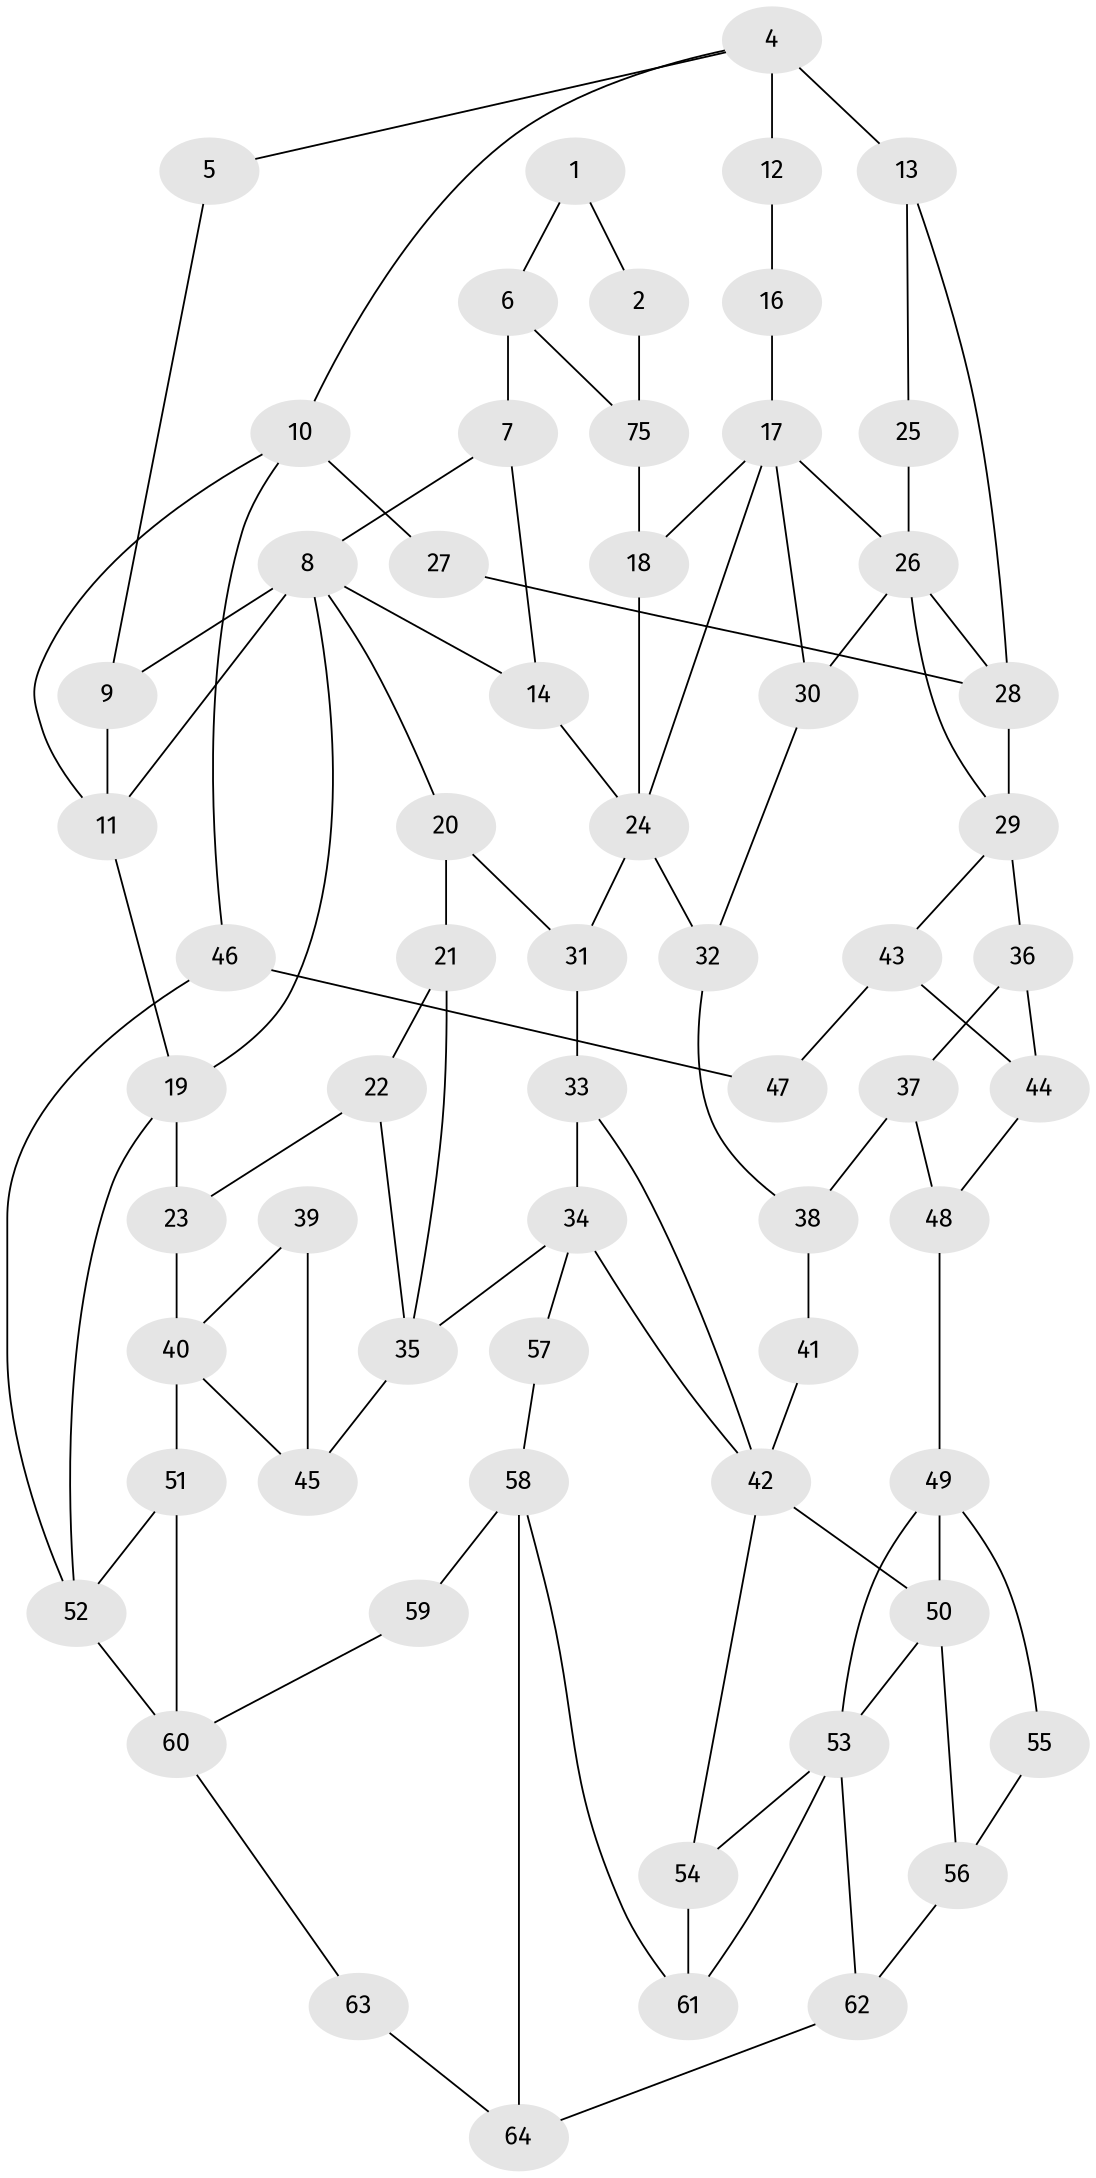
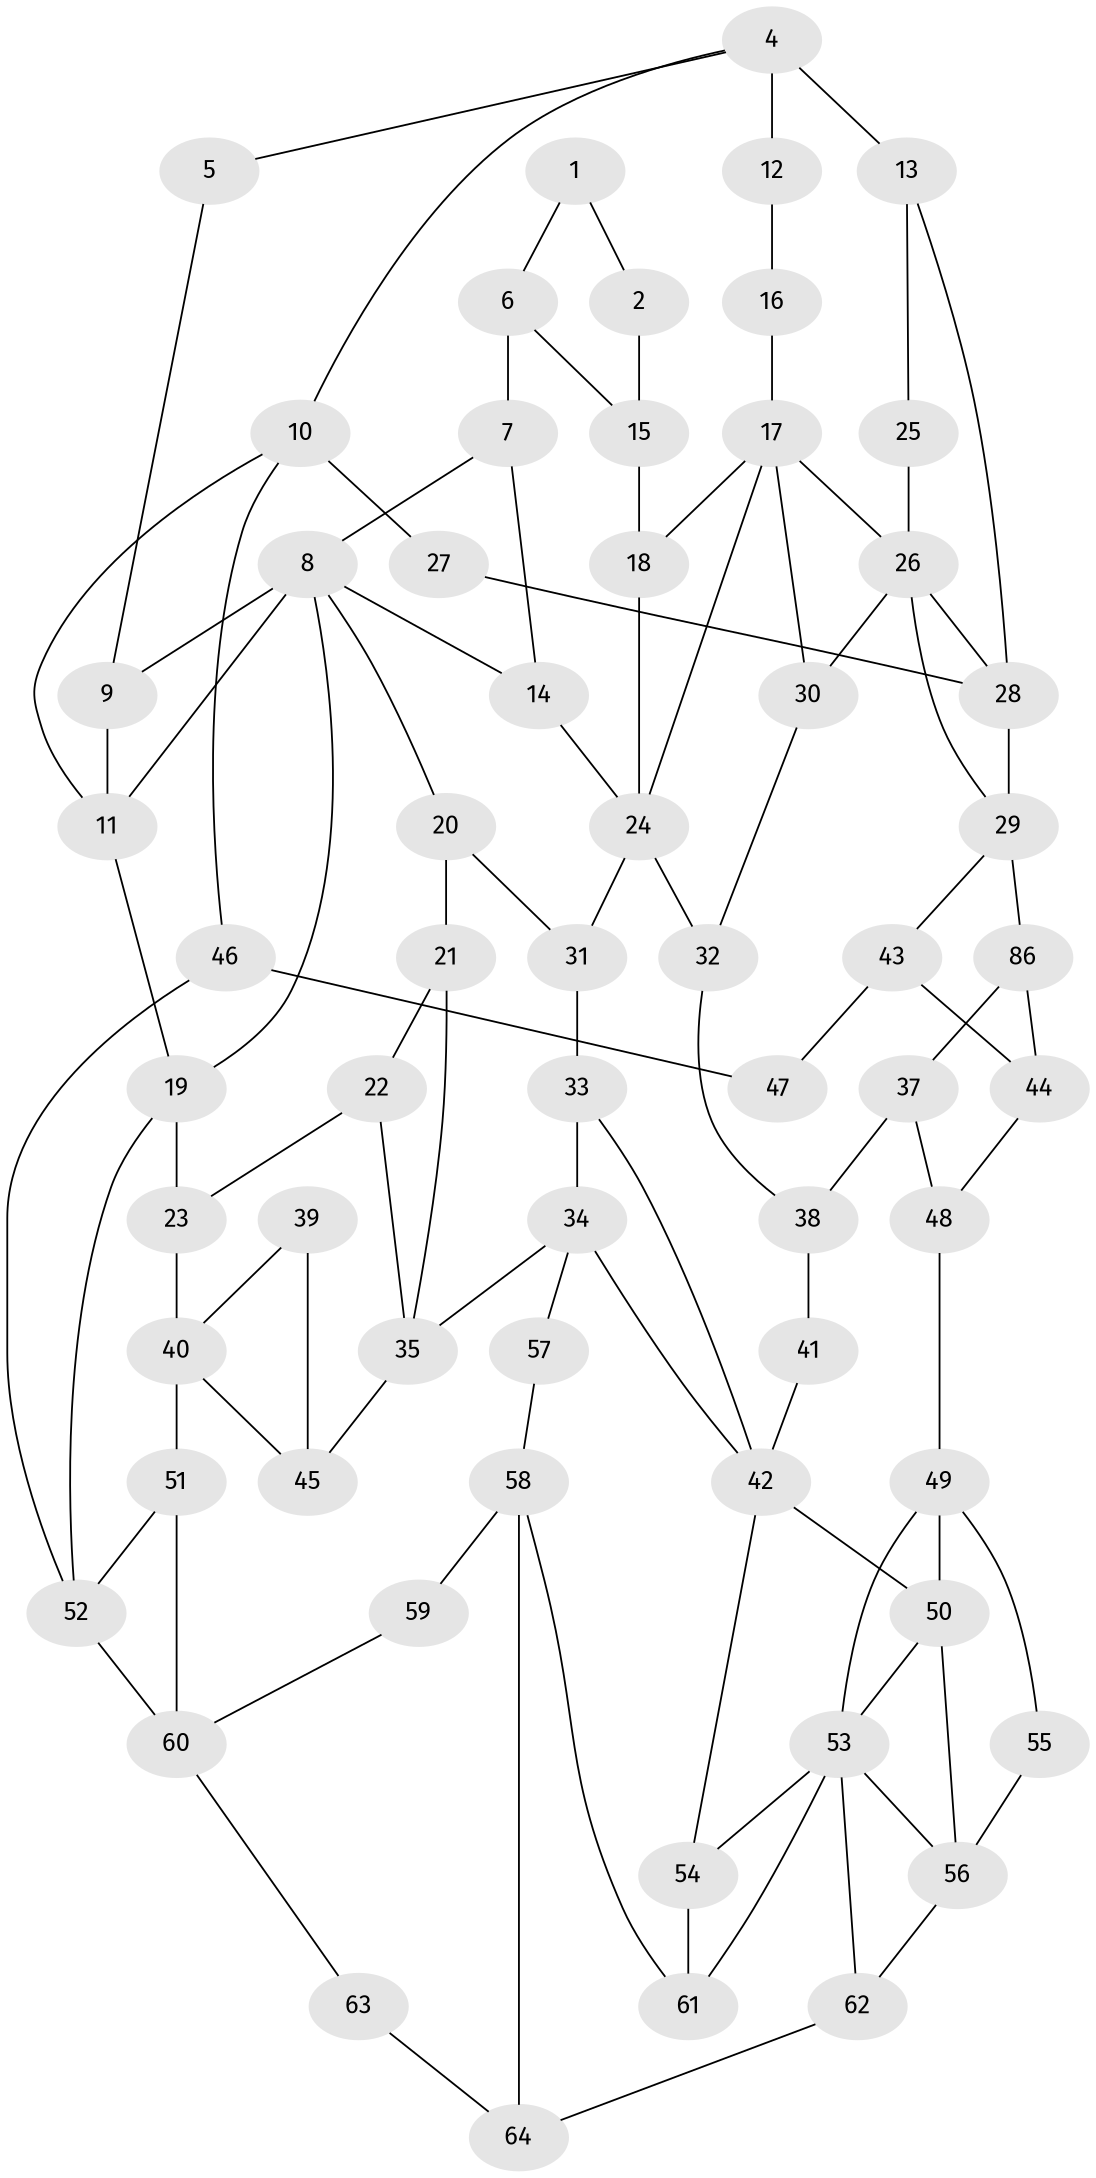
node "75": label "75" -> "15"
node "36": label "36" -> "86"
edge "53" -- "56": added
